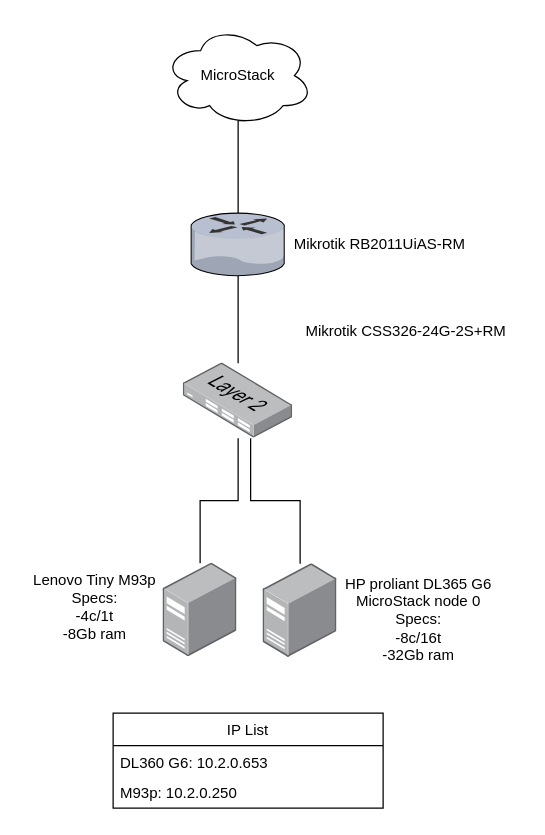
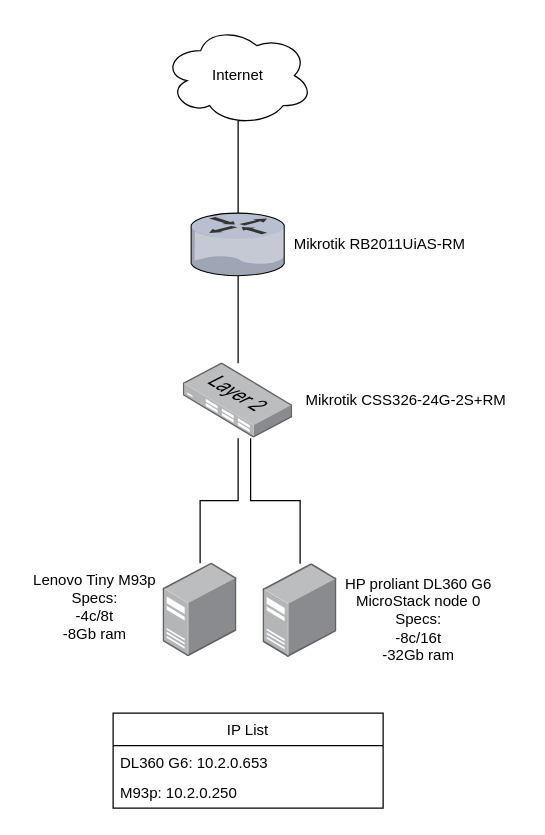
node "MicroStack": label "MicroStack" -> "Internet"
node "Mikrotik CSS326-24G-2S+RM": moved (405, 332) -> (405, 401)
node "Lenovo Tiny M93p Specs: -4c/1t -8Gb ram": label "Lenovo Tiny M93p Specs: -4c/1t -8Gb ram" -> "Lenovo Tiny M93p Specs: -4c/8t -8Gb ram"
node "HP proliant DL365 G6 MicroStack node 0 Specs: -8c/16t -32Gb ram": label "HP proliant DL365 G6 MicroStack node 0 Specs: -8c/16t -32Gb ram" -> "HP proliant DL360 G6 MicroStack node 0 Specs: -8c/16t -32Gb ram"
